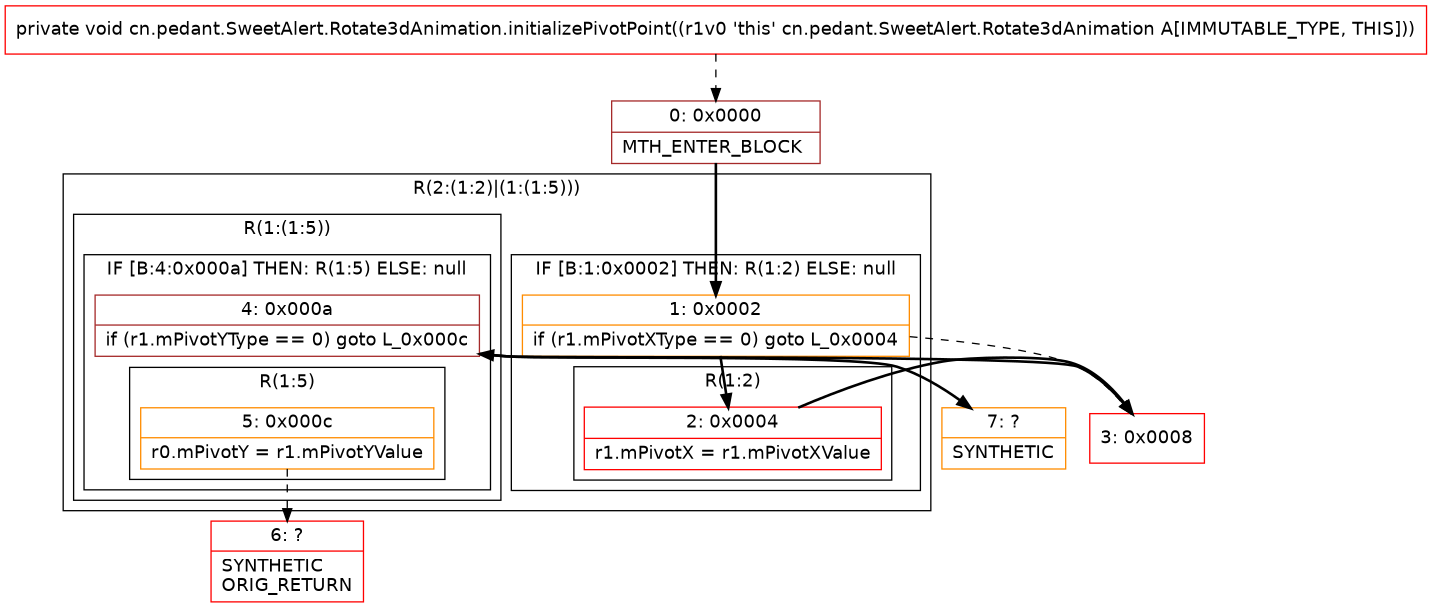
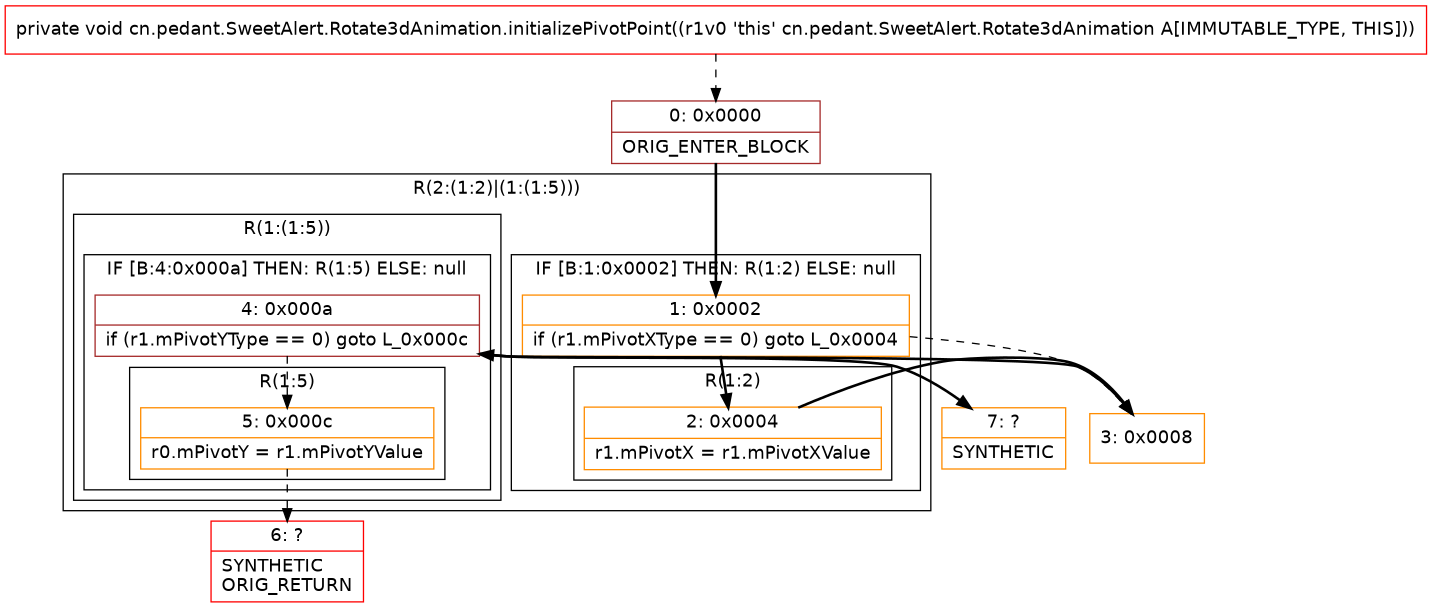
node "0: 0x0000": text "MTH_ENTER_BLOCK" -> "ORIG_ENTER_BLOCK"
edge "4: 0x000a" -> "5: 0x000c": added
node "2: 0x0004": color red -> darkorange
node "3: 0x0008": color red -> darkorange
